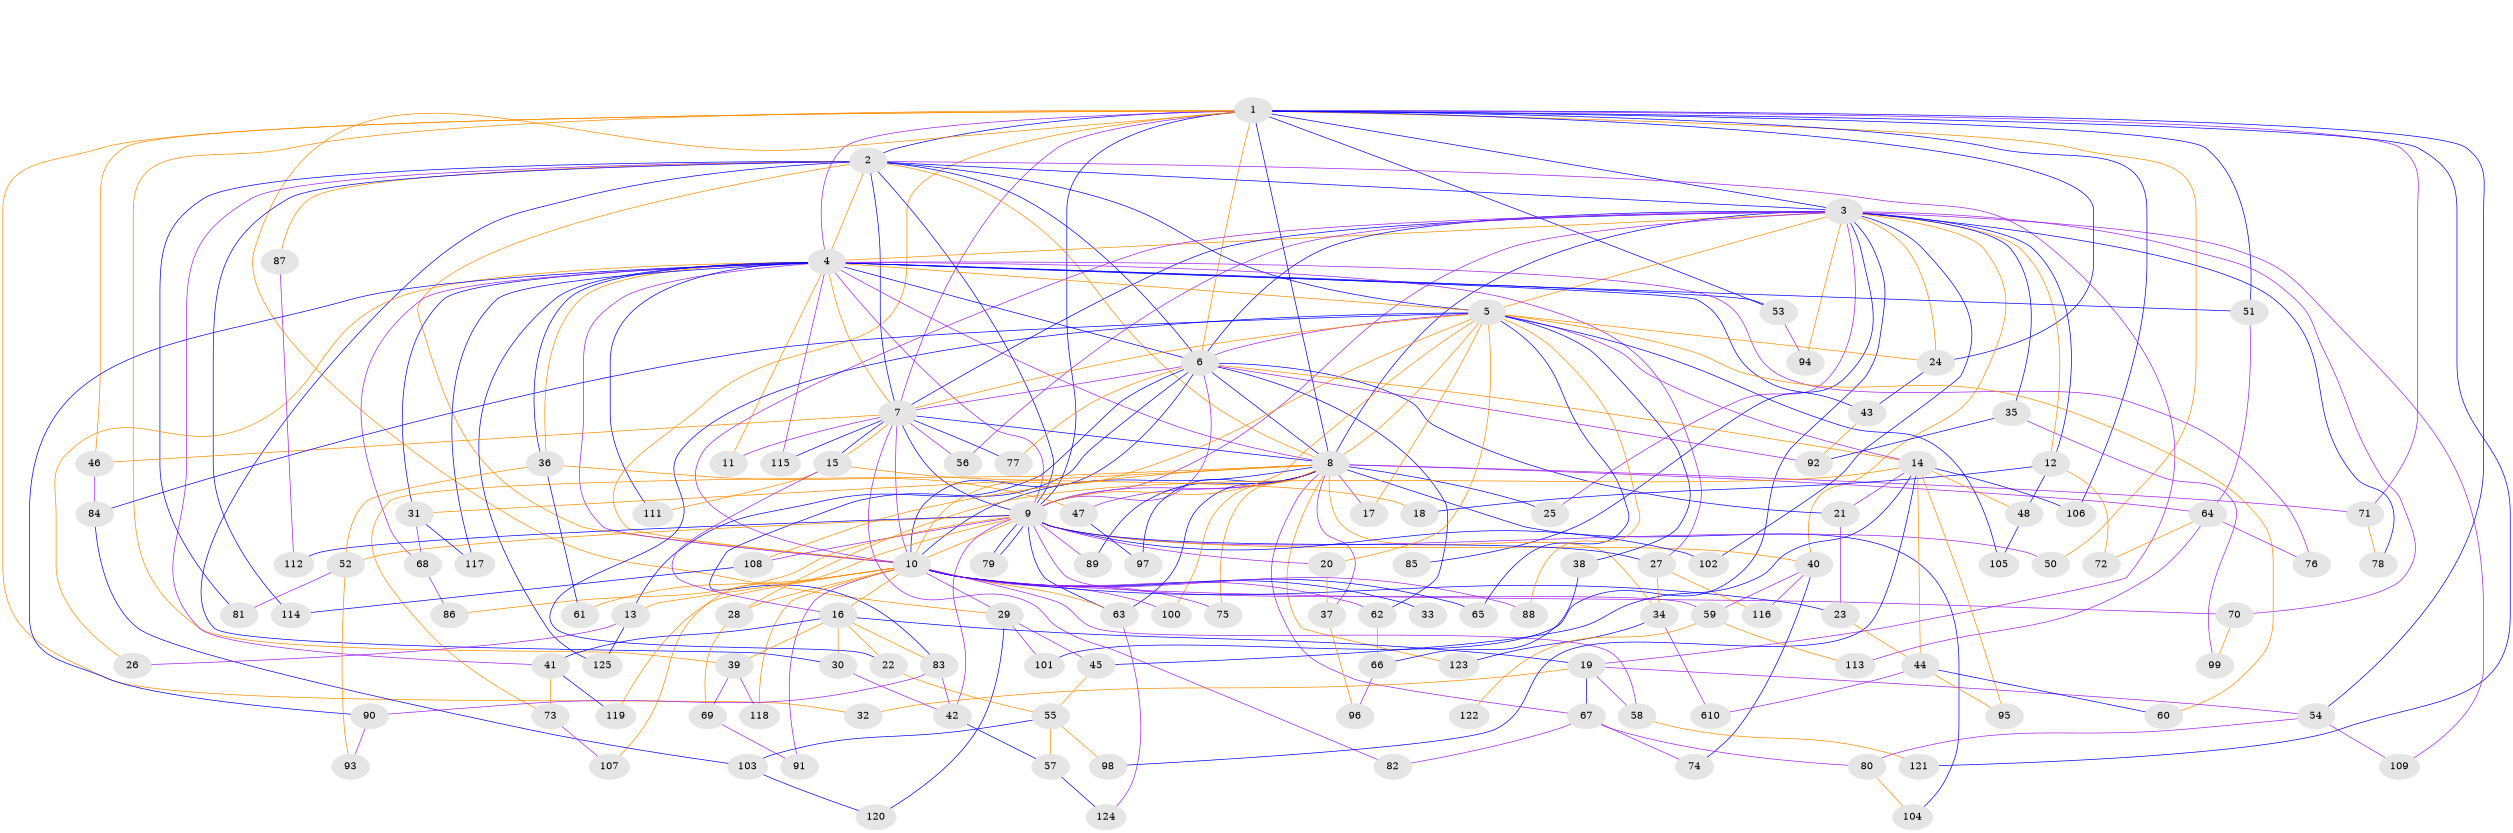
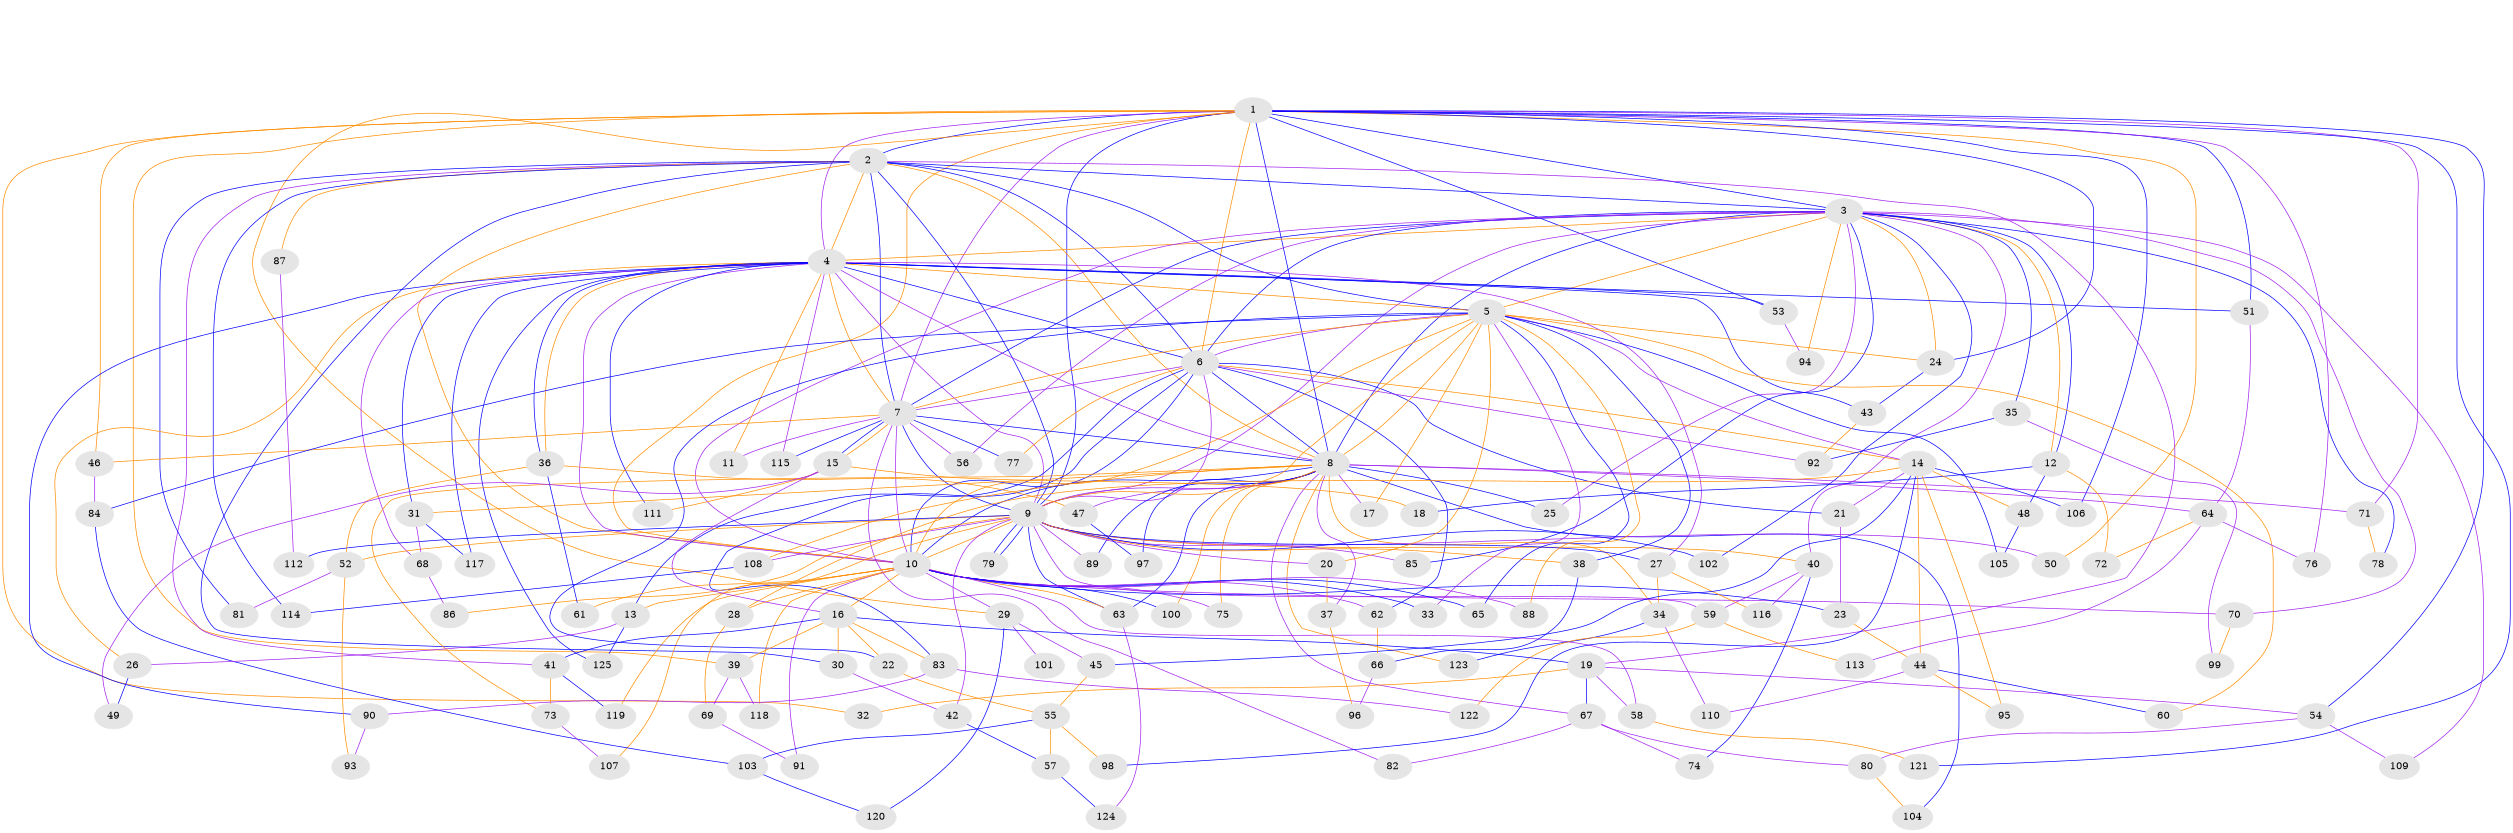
edge "4" -- "76": now "1" -- "76"
edge "3" -- "40": color darkorange -> purple
edge "5" -- "33": added
edge "9" -- "85": added
edge "9" -- "38": added
edge "3" -- "101": removed
edge "10" -- "100": color purple -> blue
edge "83" -- "42": now "83" -- "122"
node "49": added
node "610": label "610" -> "110"
